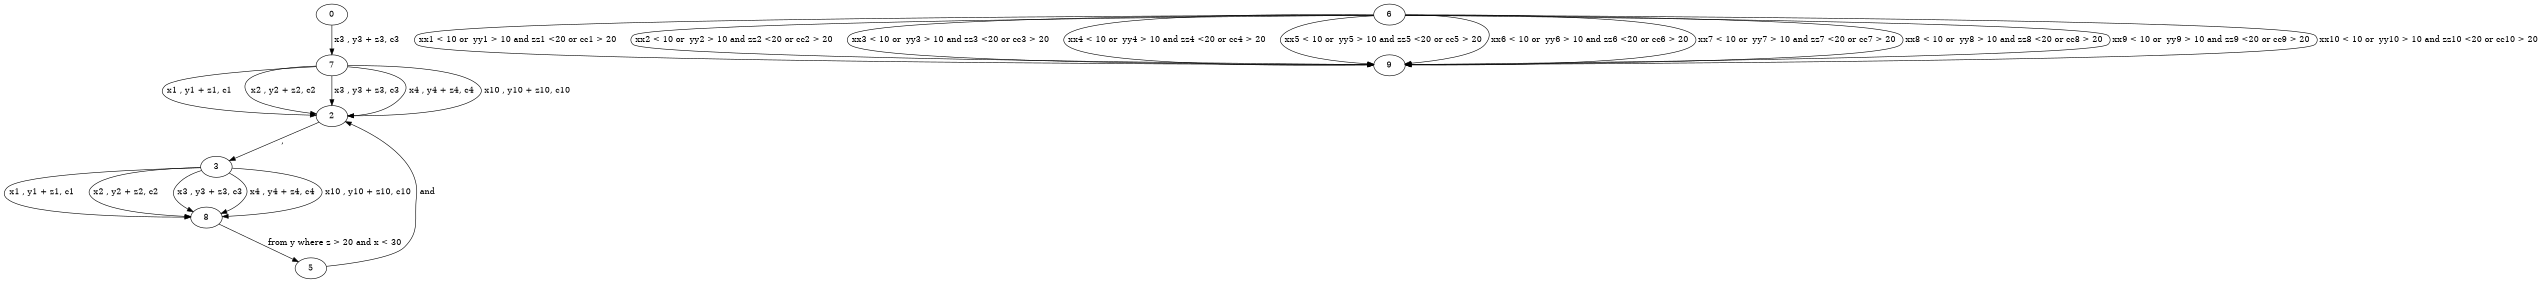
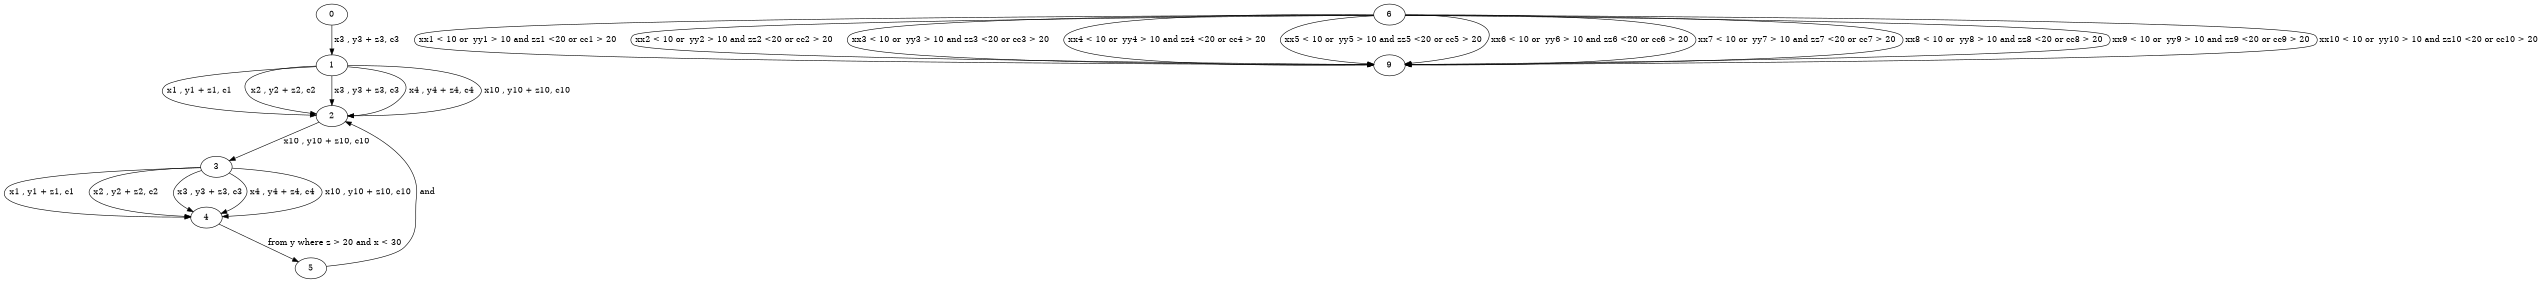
node "7": label "7" -> "1"
edge "2" -> "3": label "," -> " x10 , y10 + z10, c10 "
node "8": label "8" -> "4"
